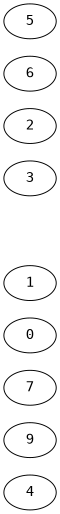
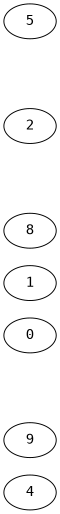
node "6": removed
node "3": removed
node "8": added
node "7": removed
